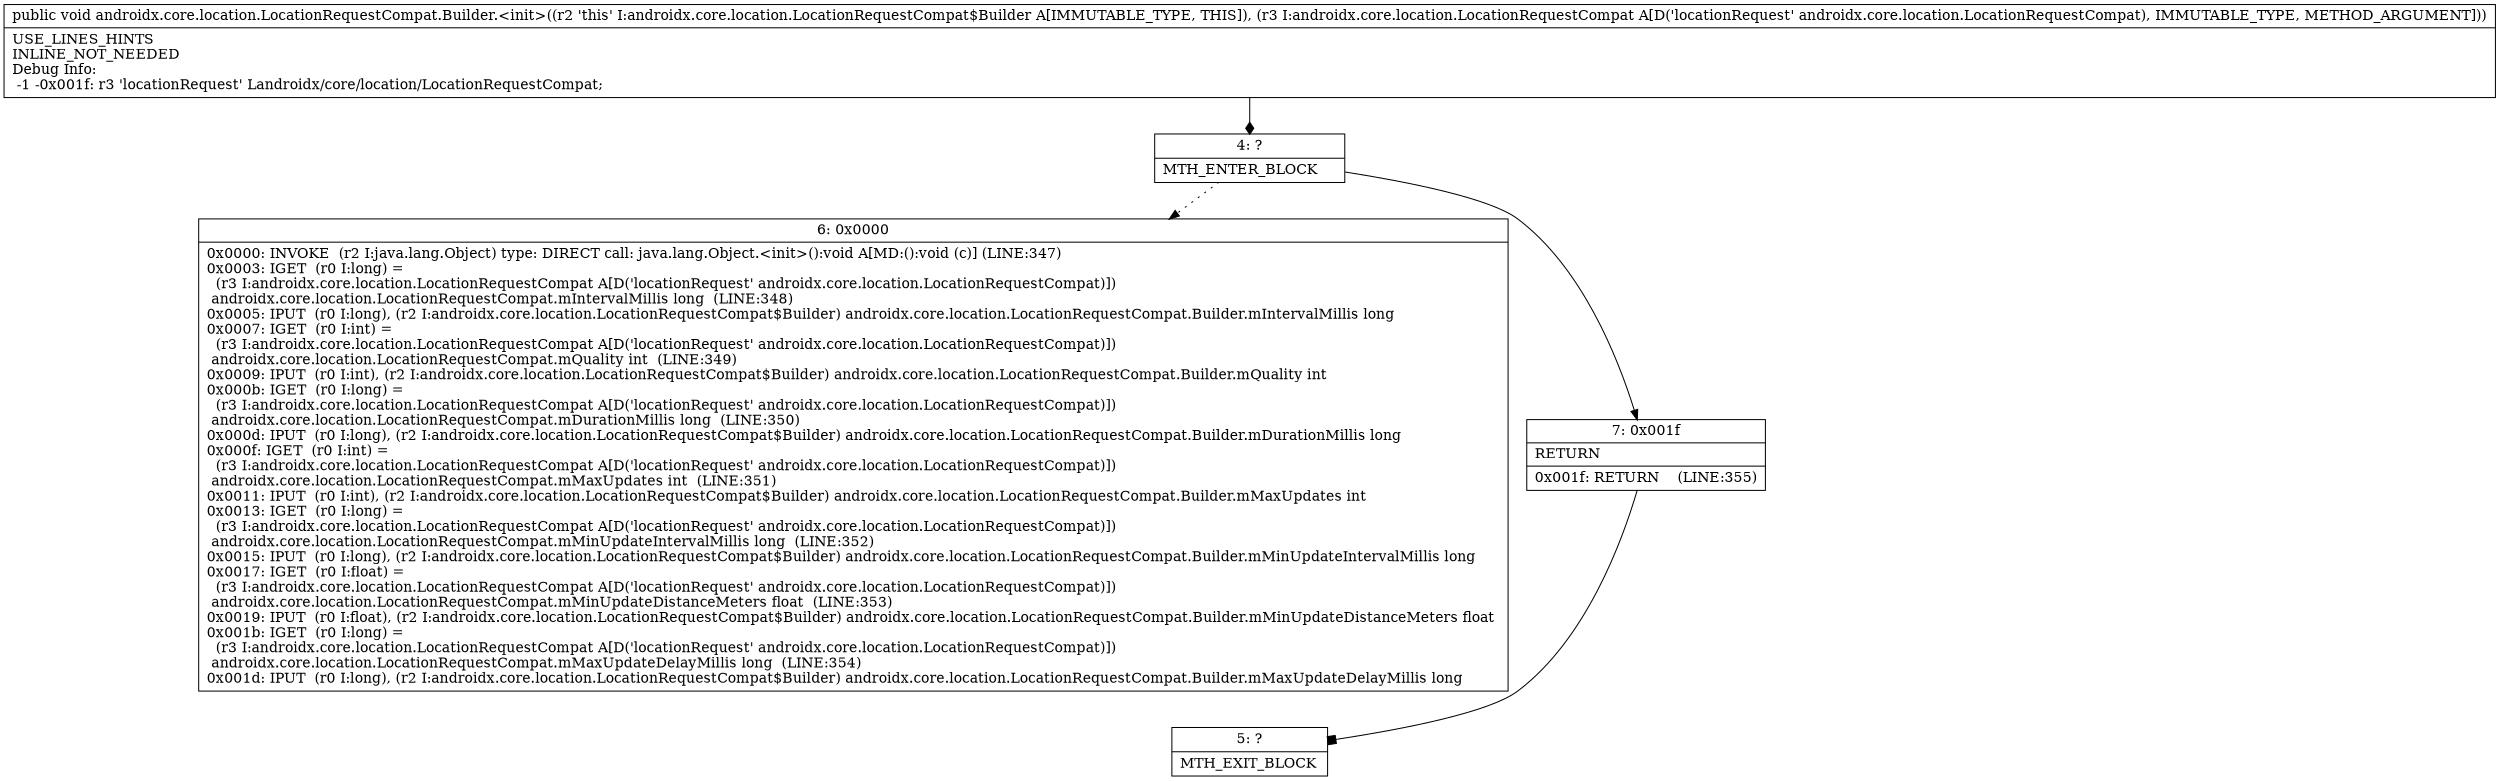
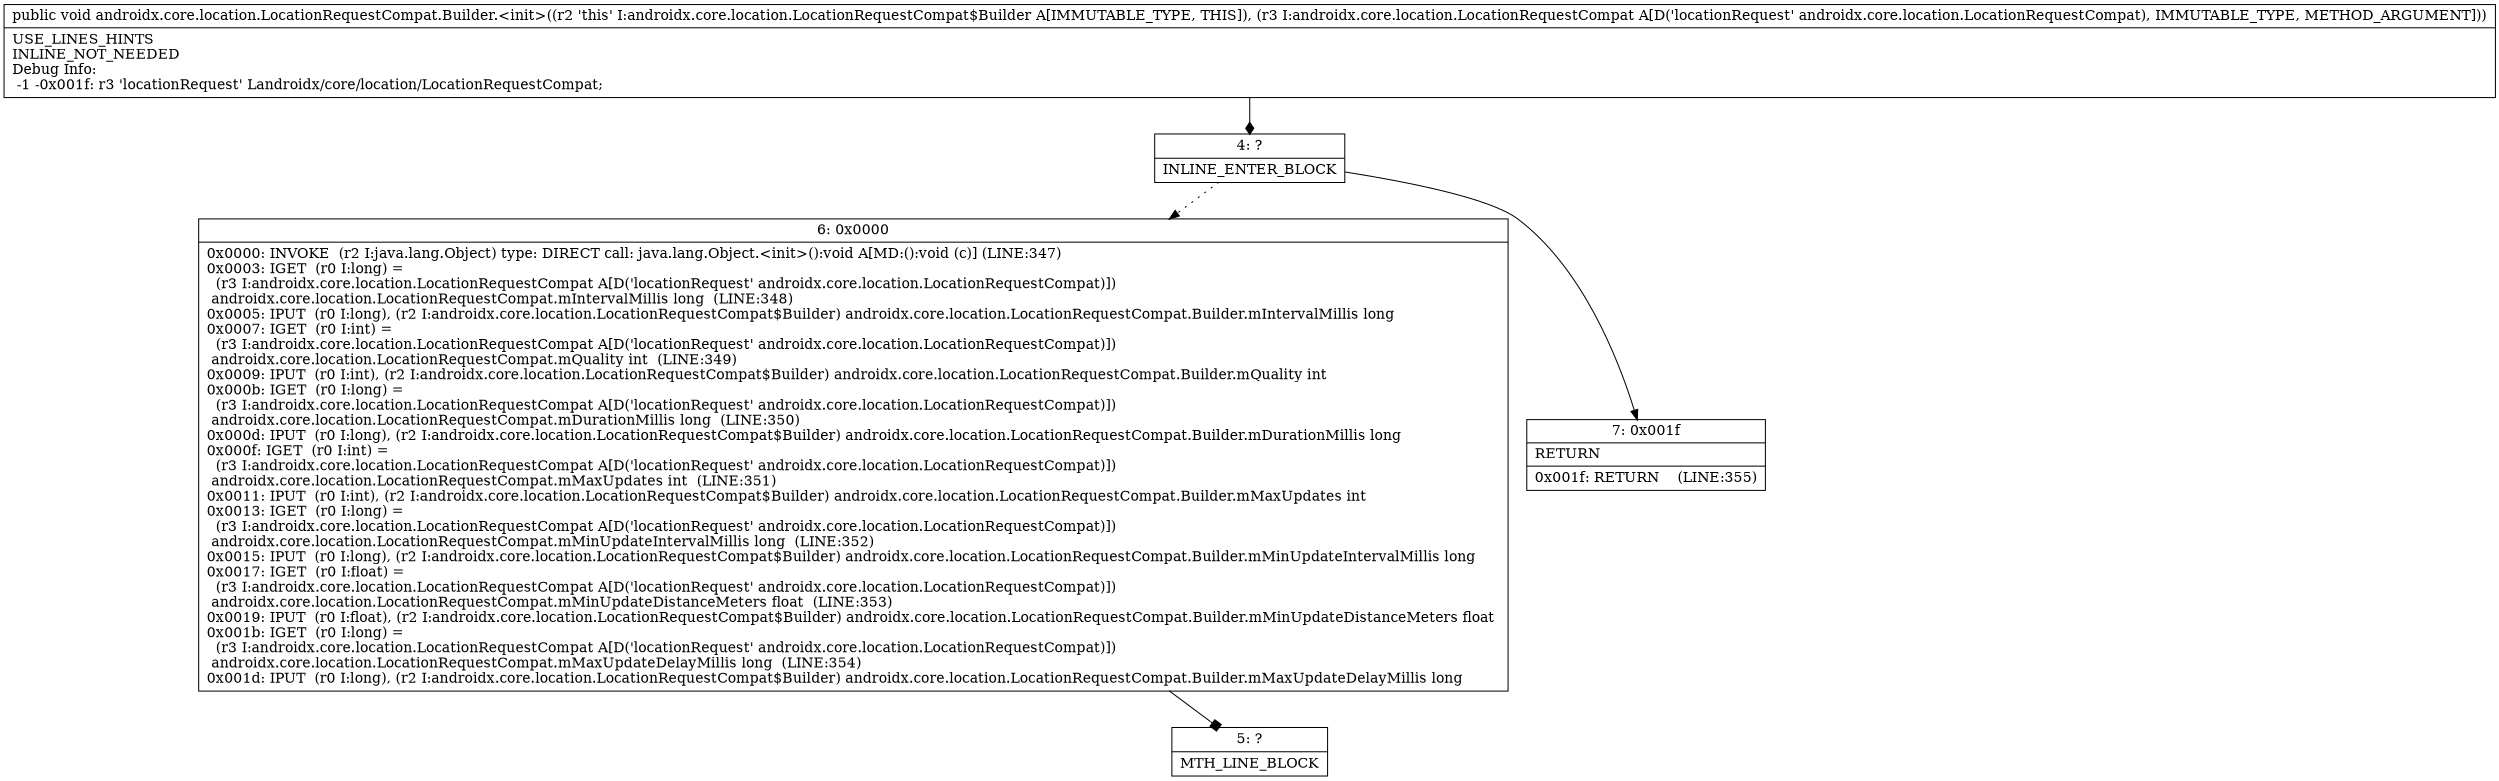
node "4: ?": text "MTH_ENTER_BLOCK" -> "INLINE_ENTER_BLOCK"
edge "7: 0x001f" -> "5: ?": now "6: 0x0000" -> "5: ?"
node "5: ?": text "MTH_EXIT_BLOCK" -> "MTH_LINE_BLOCK"
